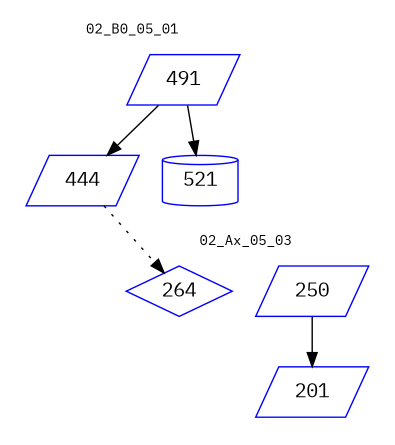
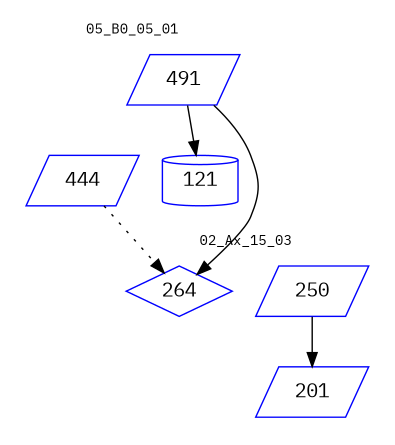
cluster "02_B0_05_01": label "02_B0_05_01" -> "05_B0_05_01"
edge "491" -> "444": now "491" -> "264"
node "521": label "521" -> "121"
cluster "02_Ax_05_03": label "02_Ax_05_03" -> "02_Ax_15_03"
